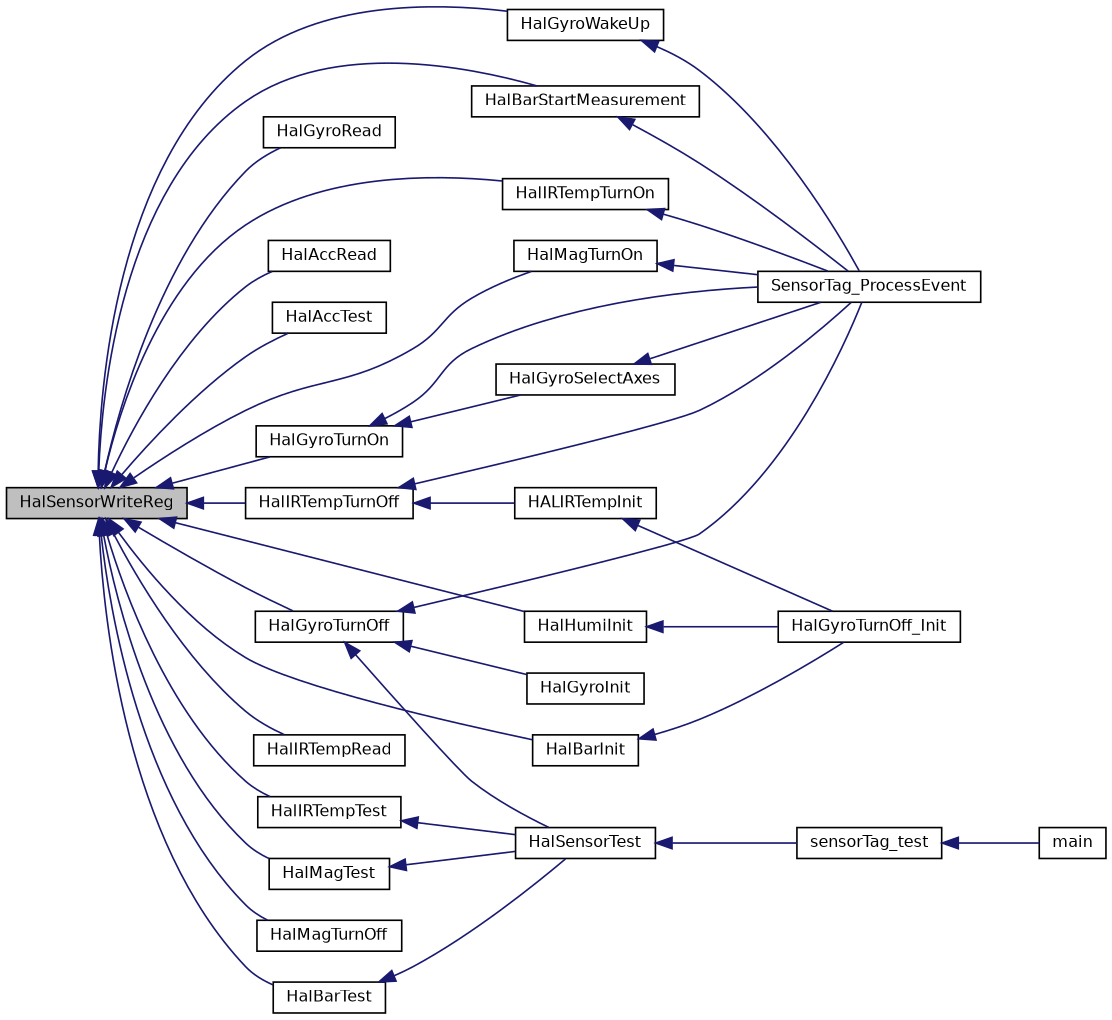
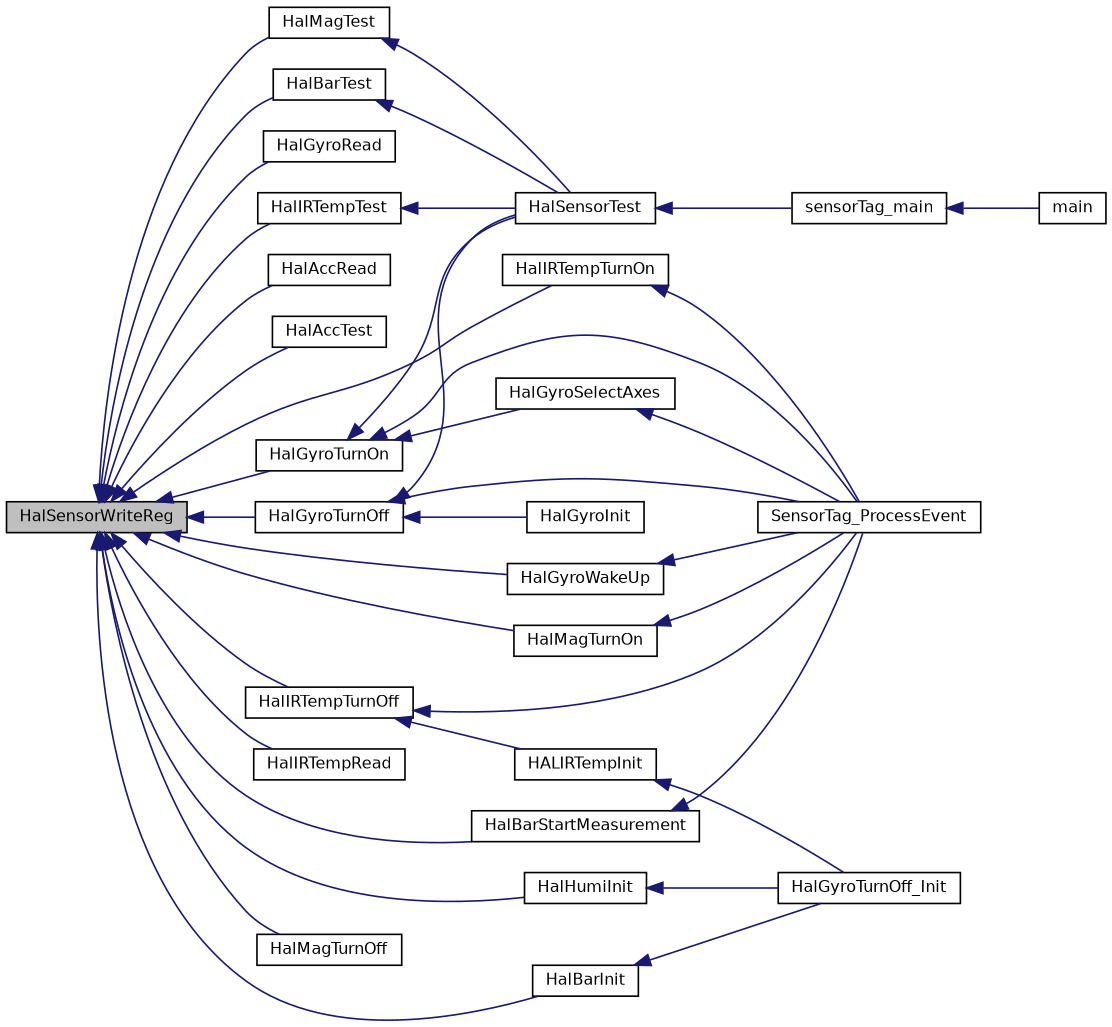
edge "HalSensorTest" -> "HalGyroTurnOn": added
node "sensorTag_test": label "sensorTag_test" -> "sensorTag_main"
